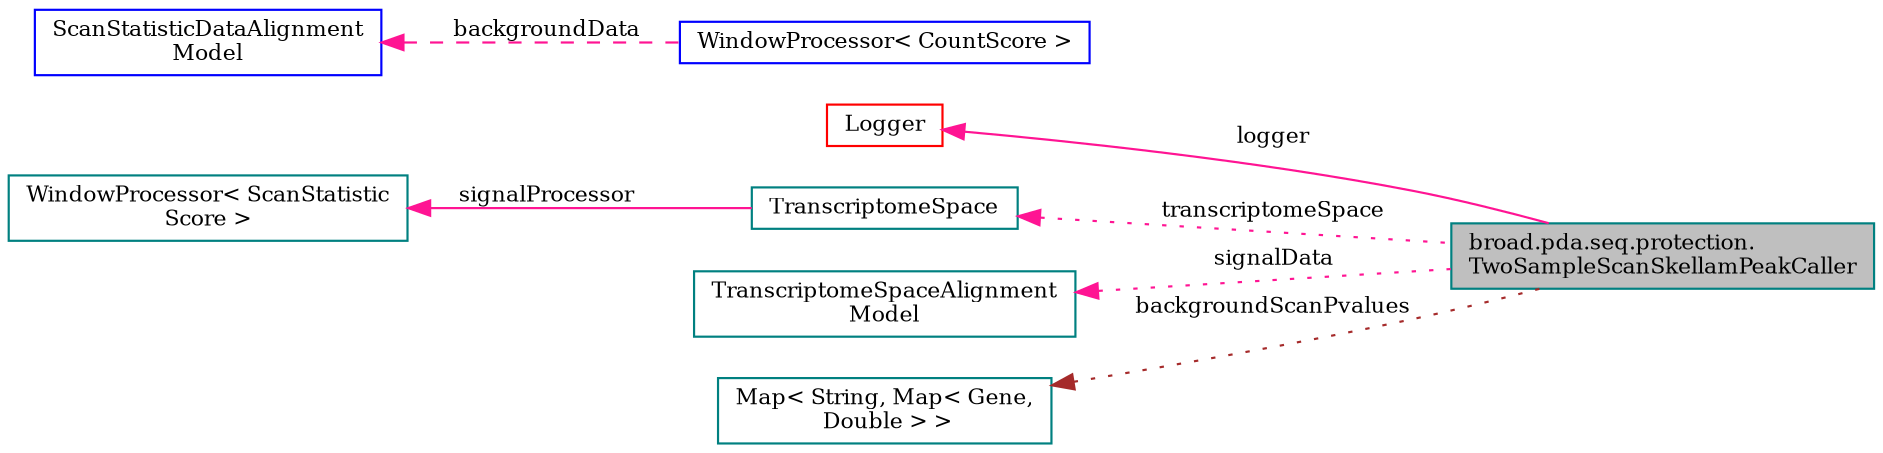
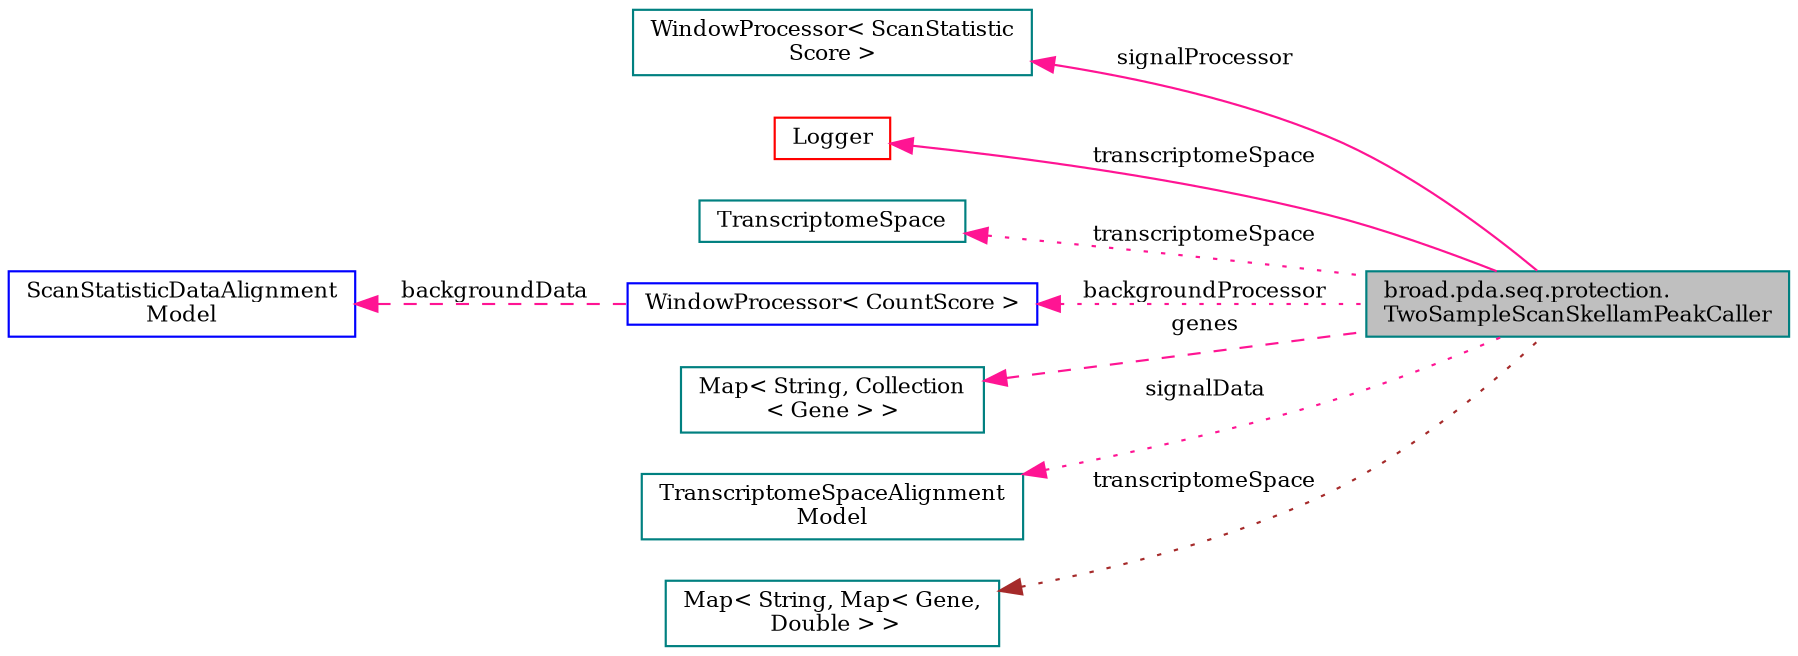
edge "broad.pda.seq.protection. TwoSampleScanSkellamPeakCaller" -> "Logger": label " logger" -> " transcriptomeSpace"
edge "TranscriptomeSpace" -> "WindowProcessor< ScanStatistic Score >": now "broad.pda.seq.protection. TwoSampleScanSkellamPeakCaller" -> "WindowProcessor< ScanStatistic Score >"
edge "broad.pda.seq.protection. TwoSampleScanSkellamPeakCaller" -> "WindowProcessor< CountScore >": added, label "backgroundProcessor"
edge "broad.pda.seq.protection. TwoSampleScanSkellamPeakCaller" -> "Map< String, Map< Gene, Double > >": label " backgroundScanPvalues" -> " transcriptomeSpace"
node "Map< String, Collection < Gene > >": added
